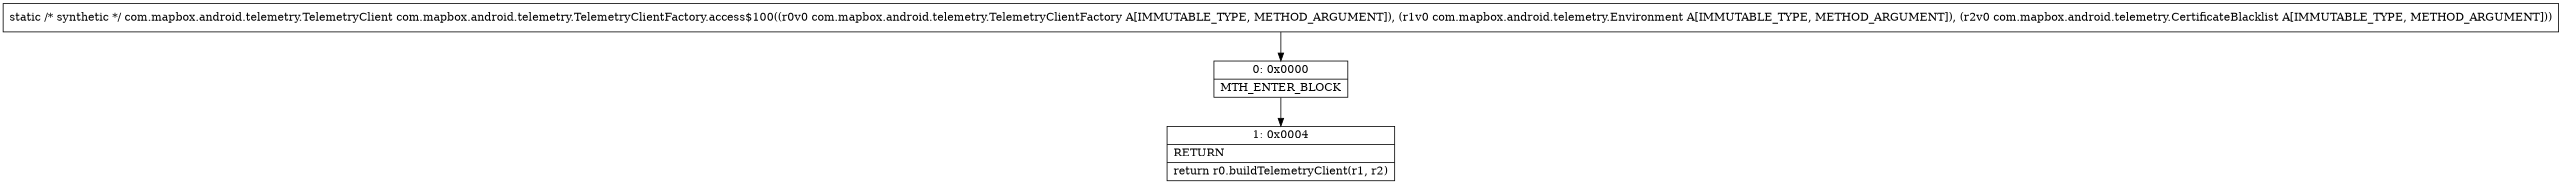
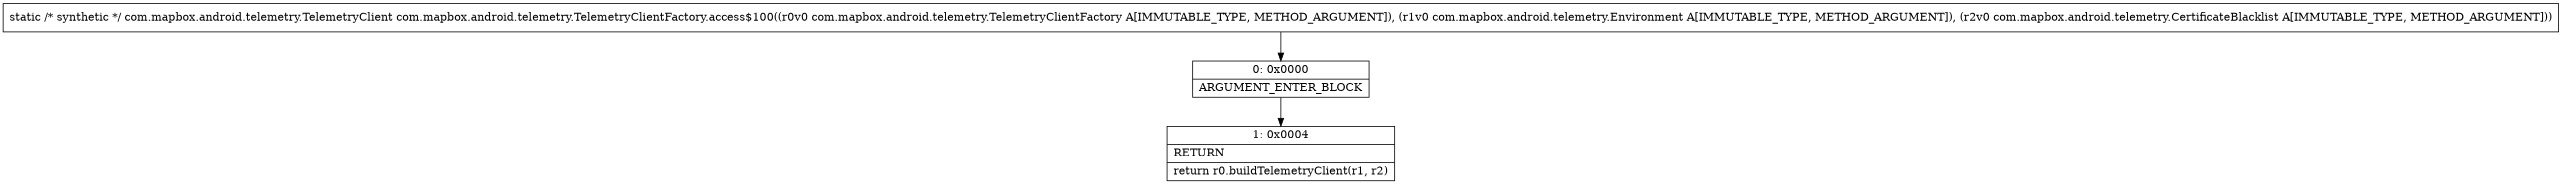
node "0: 0x0000": text "MTH_ENTER_BLOCK" -> "ARGUMENT_ENTER_BLOCK"
